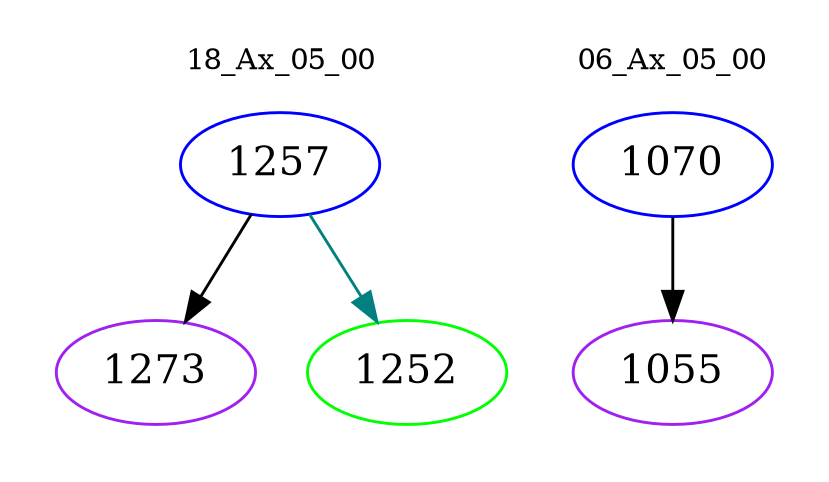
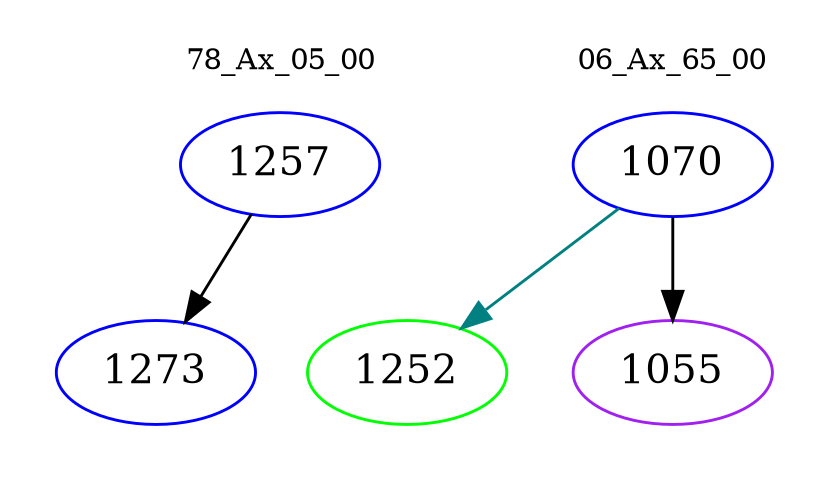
cluster "18_Ax_05_00": label "18_Ax_05_00" -> "78_Ax_05_00"
cluster "06_Ax_05_00": label "06_Ax_05_00" -> "06_Ax_65_00"
edge "1257" -> "1252": now "1070" -> "1252"
node "1273": color purple -> blue
